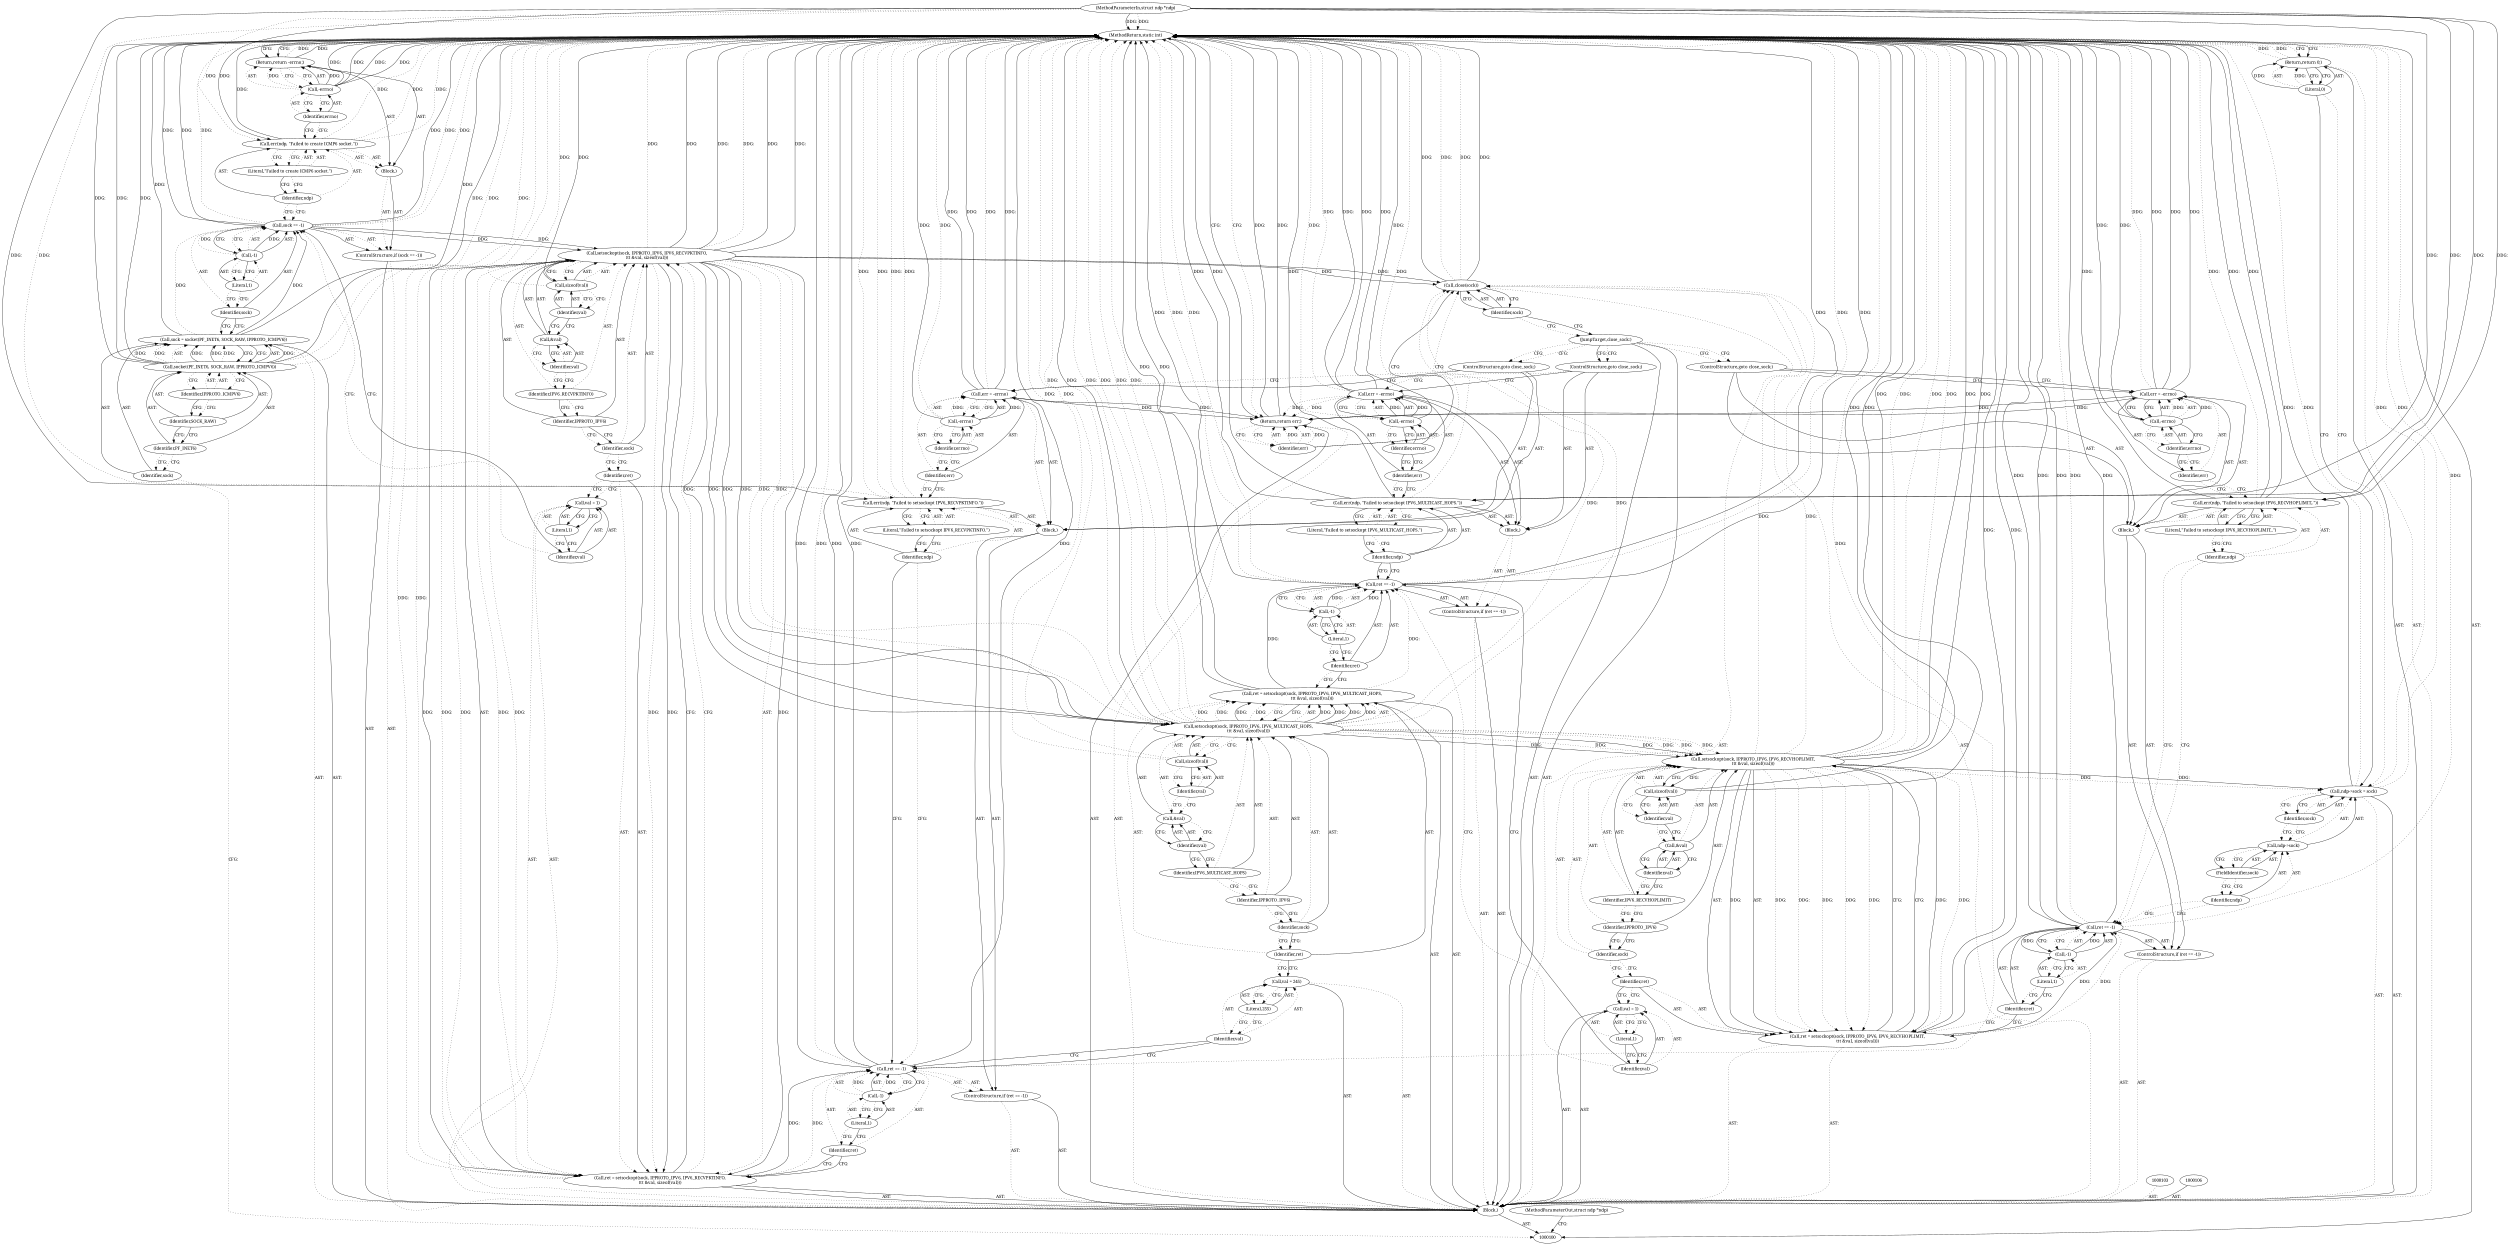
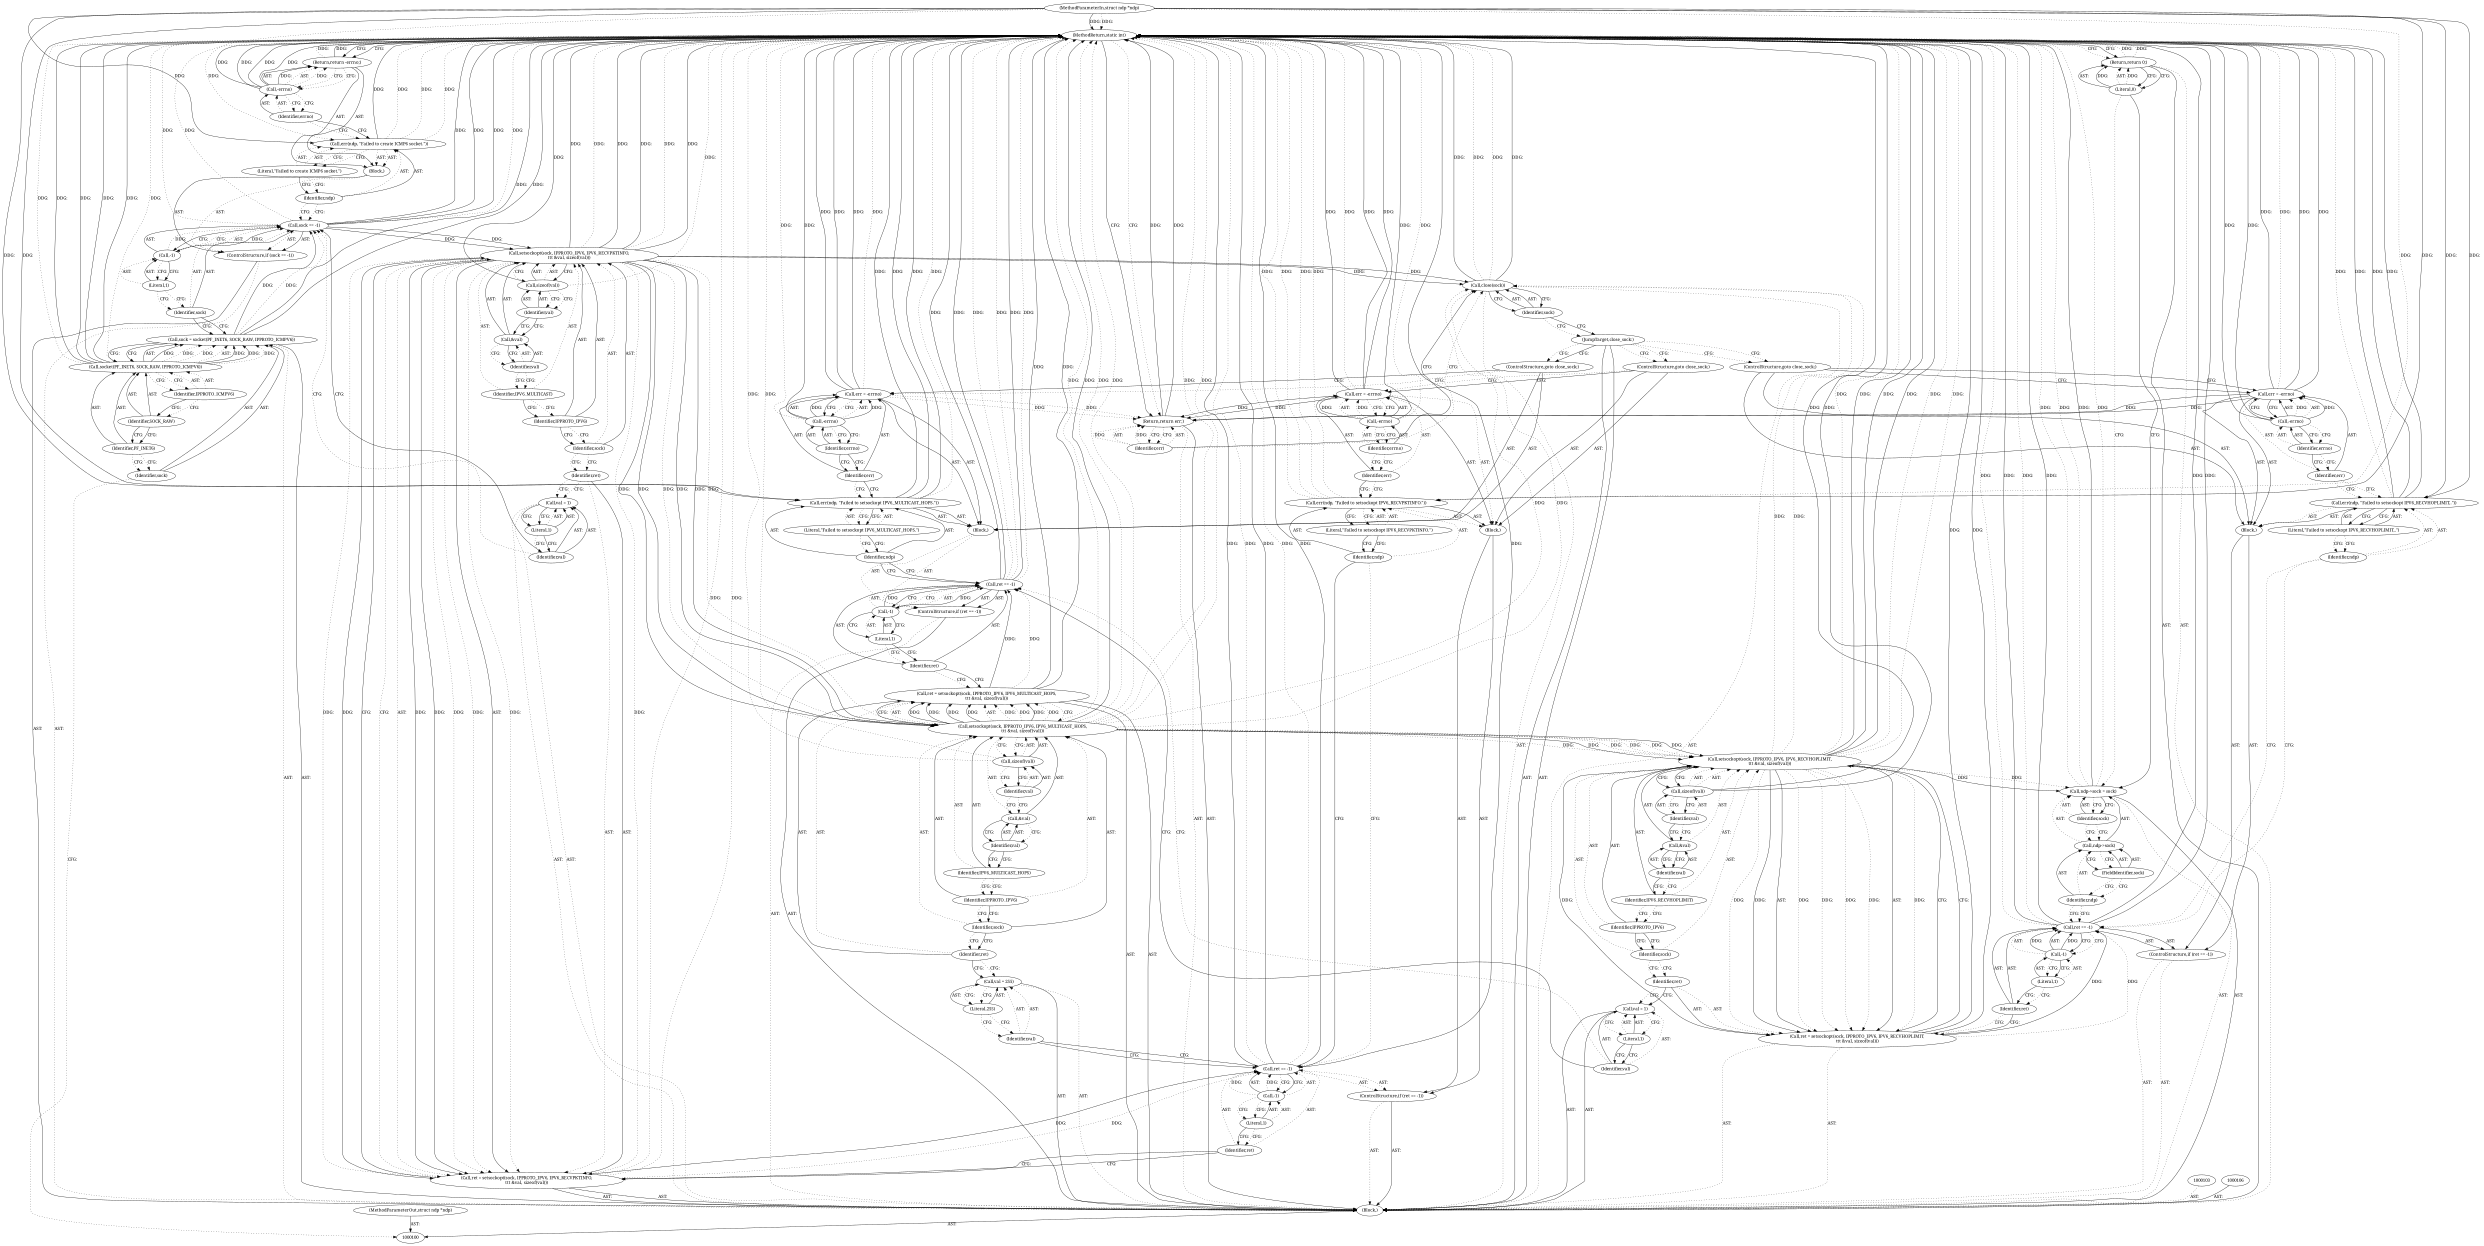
node "(Identifier,IPV6_RECVPKTINFO)": label "(Identifier,IPV6_RECVPKTINFO)" -> "(Identifier,IPV6_MULTICAST)"
edge "(MethodReturn,static int)" -> "1000100": removed, label "AST:"
node "(Call,val = 245)": label "(Call,val = 245)" -> "(Call,val = 255)"
edge "(MethodParameterOut,struct ndp *ndp)" -> "1000100": label "CFG: " -> "AST: "
